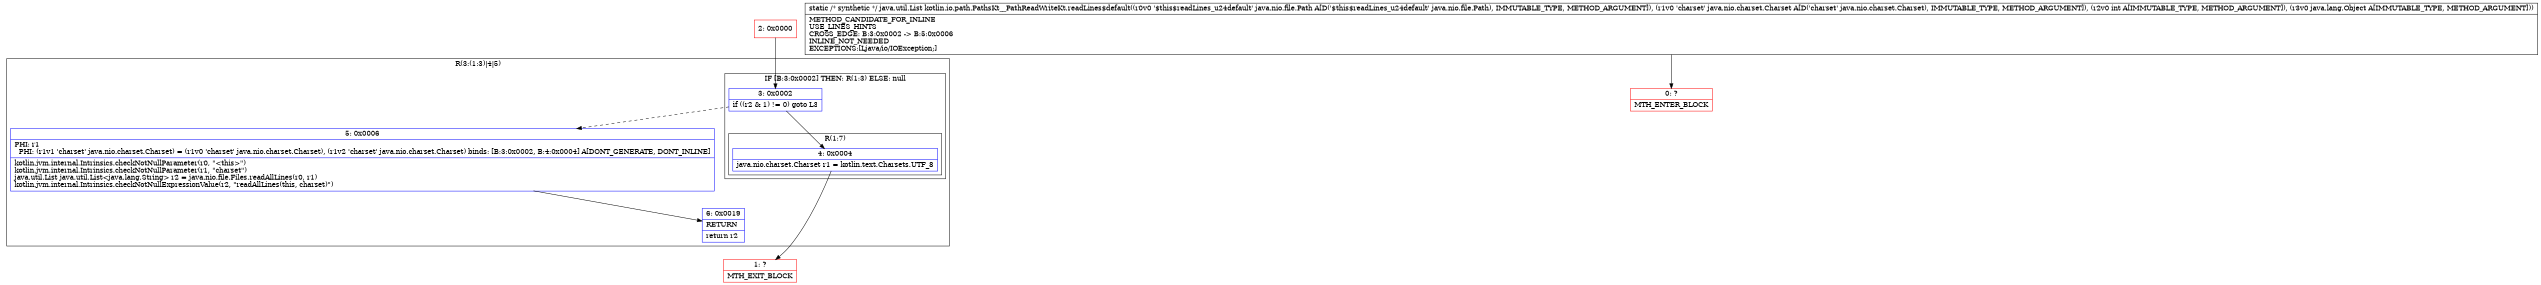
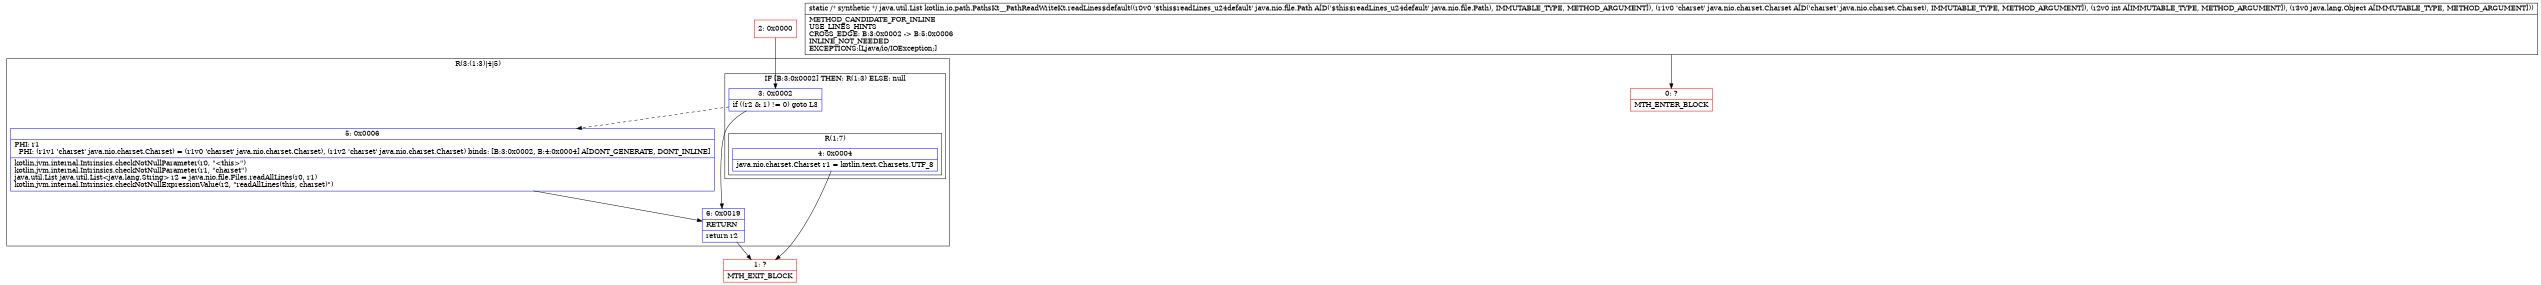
edge "3: 0x0002" -> "4: 0x0004": now "3: 0x0002" -> "6: 0x0019"
edge "6: 0x0019" -> "1: ?": added
